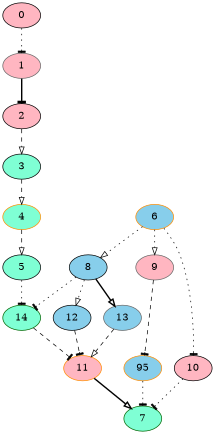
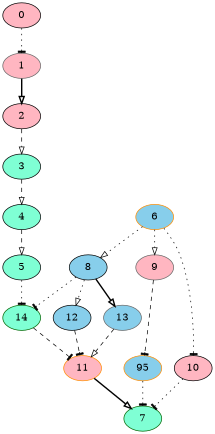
edge "1" -> "2": arrowhead tee -> onormal
node "4": color darkorange -> black
